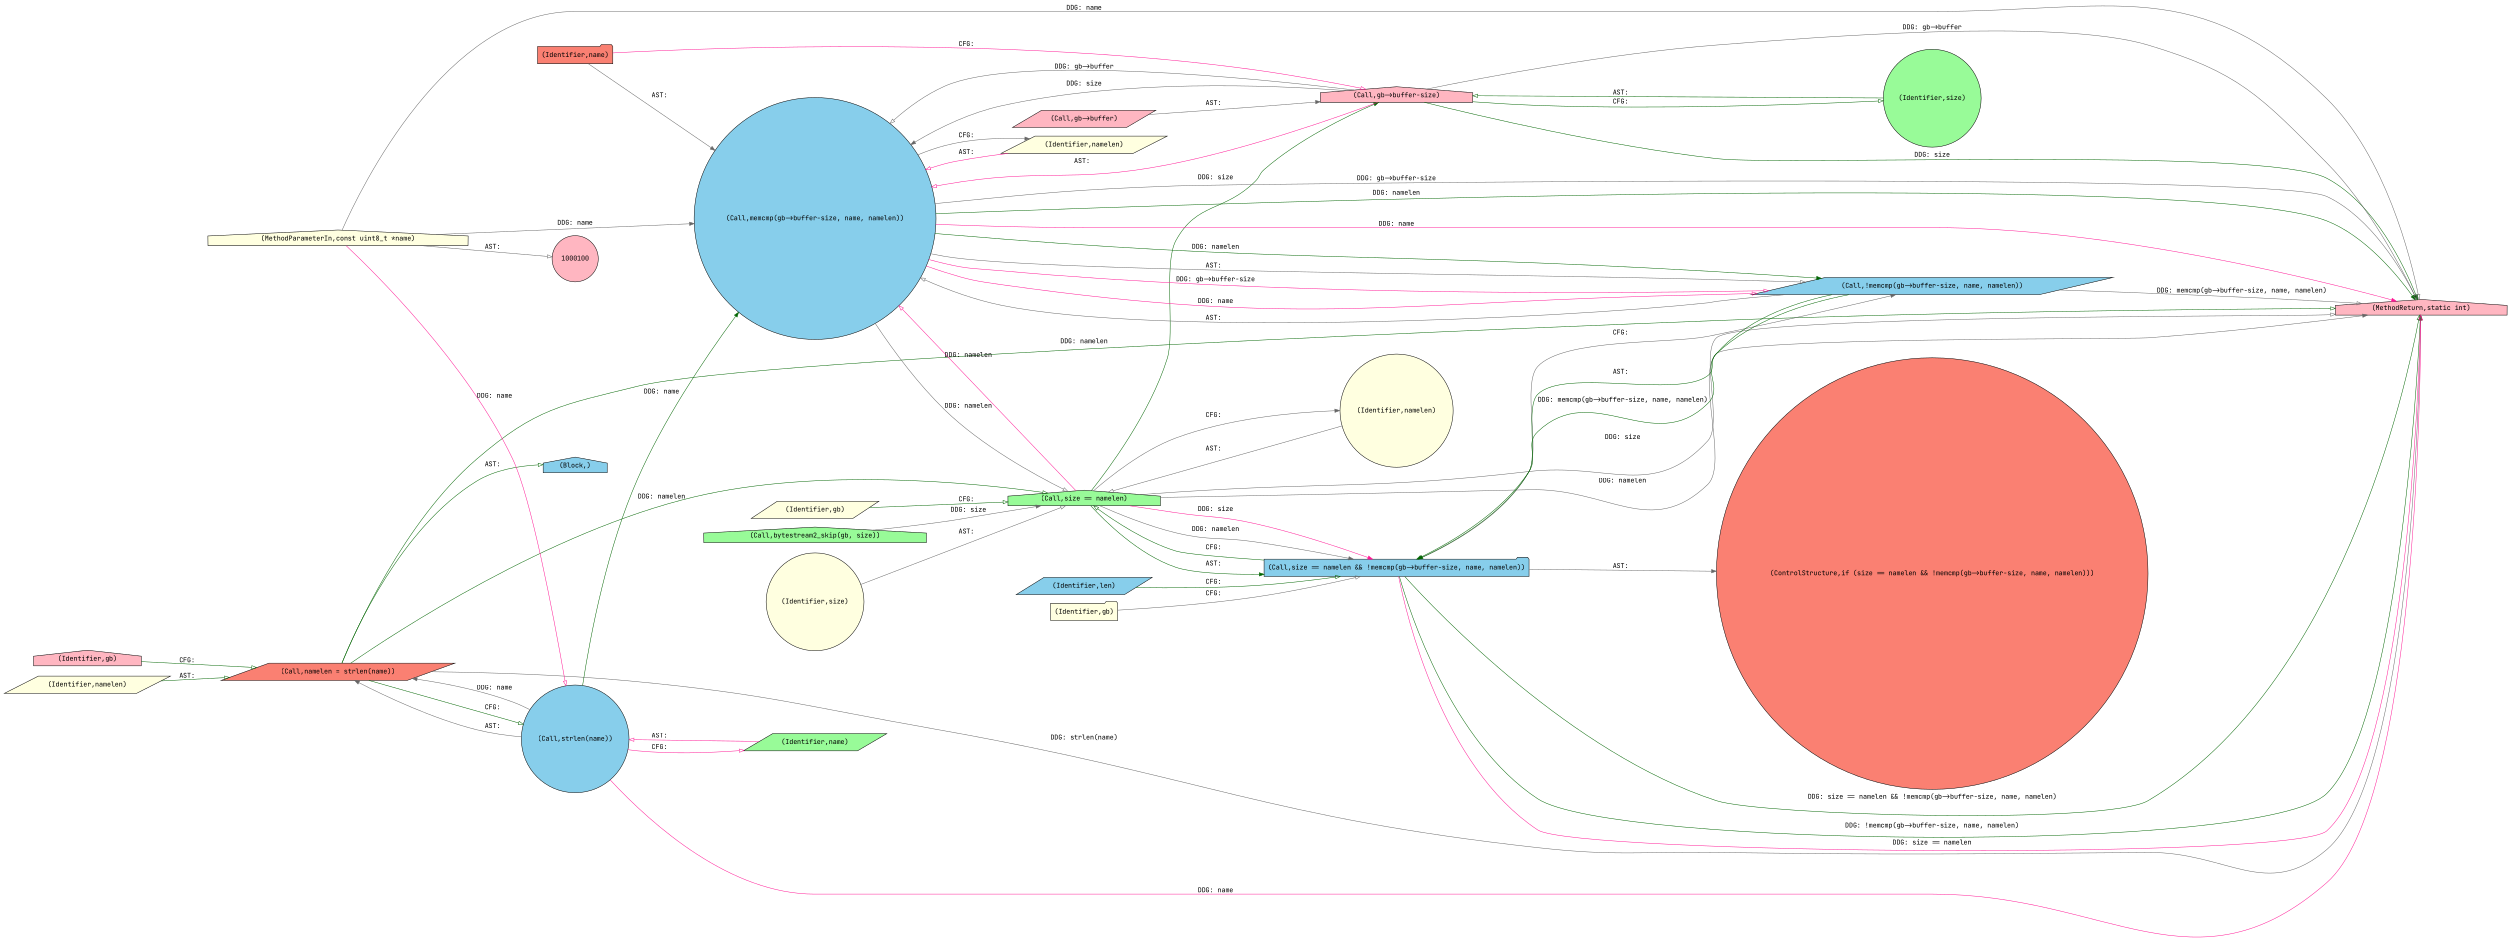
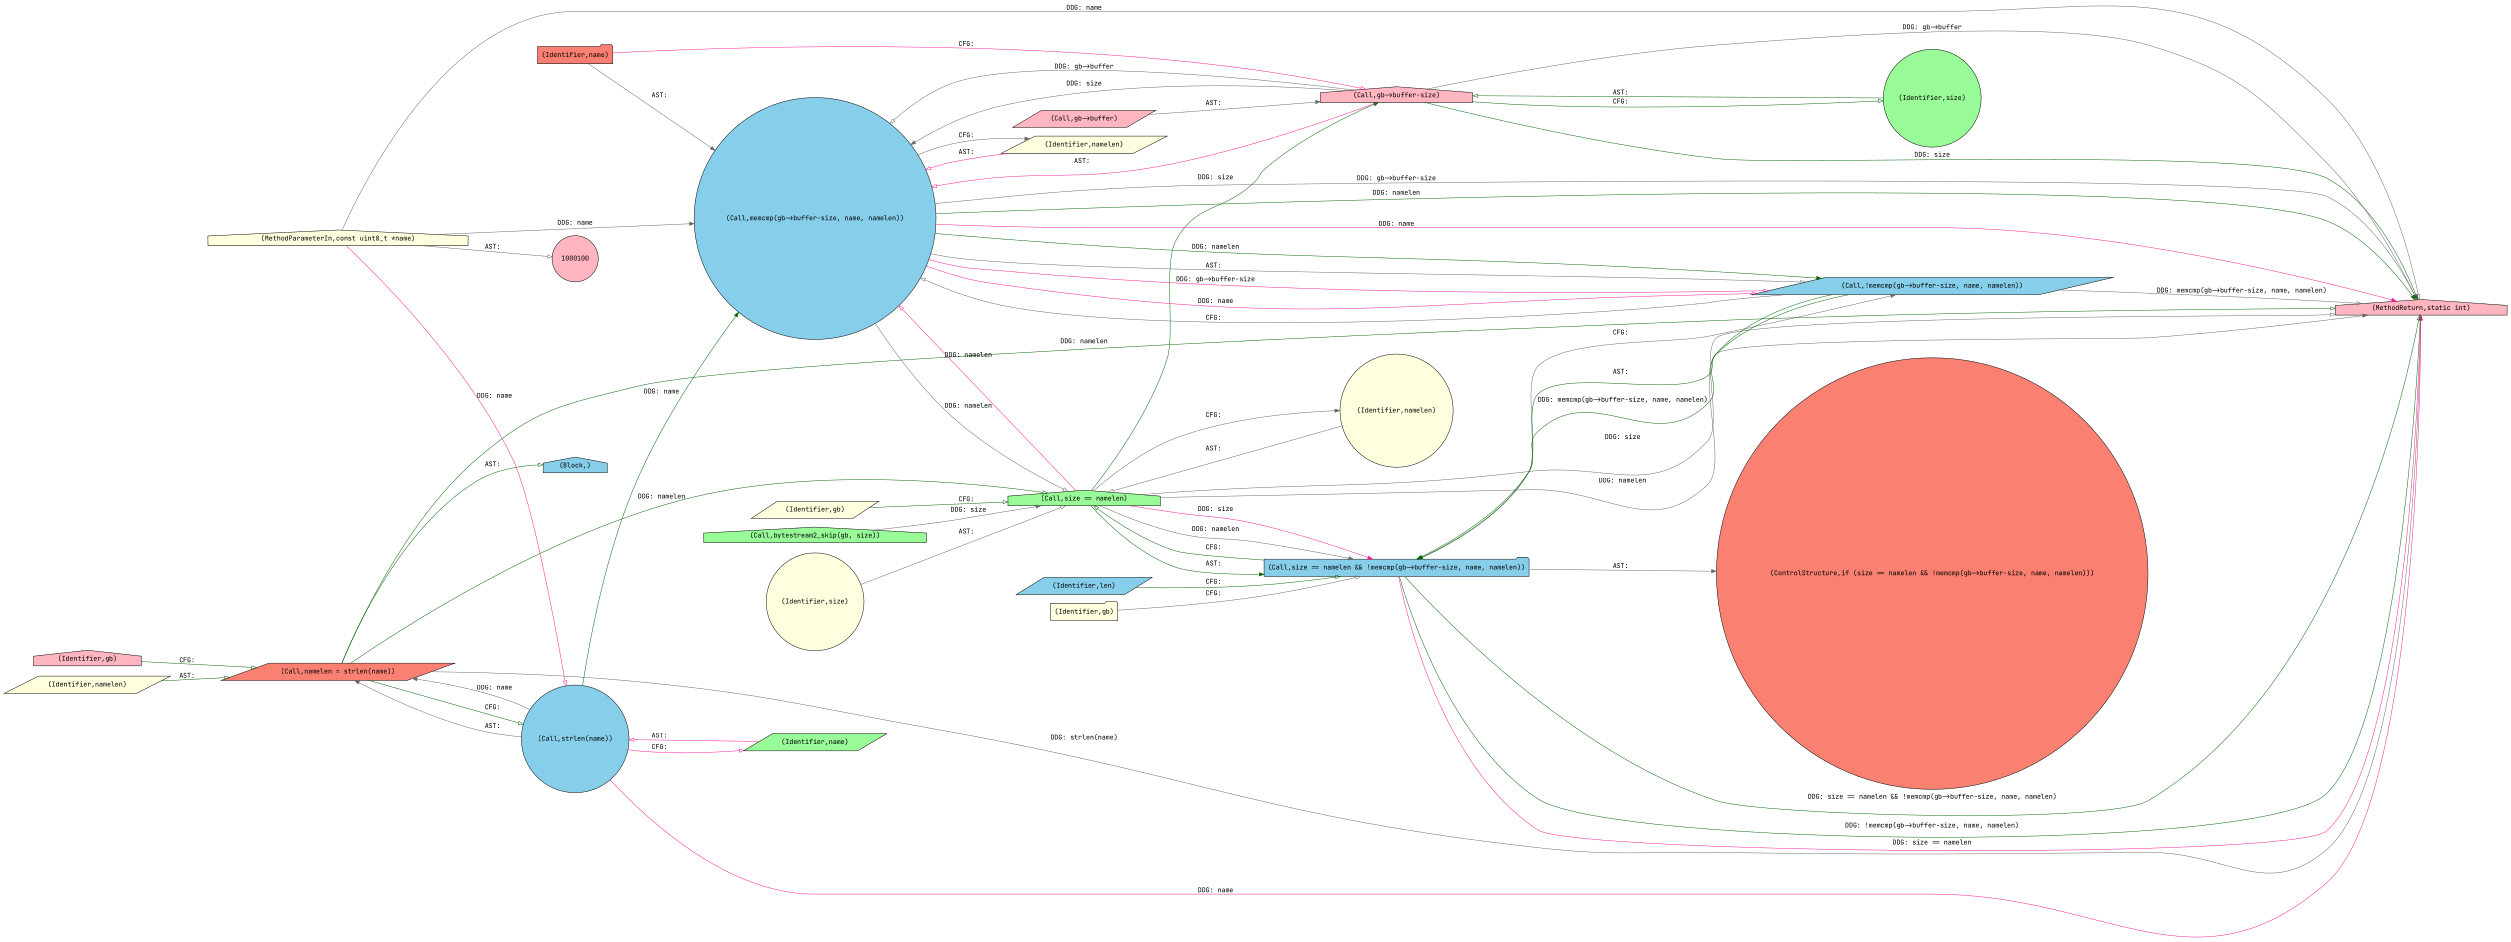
edge "(Call,!memcmp(gb->buffer-size, name, namelen))" -> "(Call,memcmp(gb->buffer-size, name, namelen))": label "AST: " -> "CFG: "
